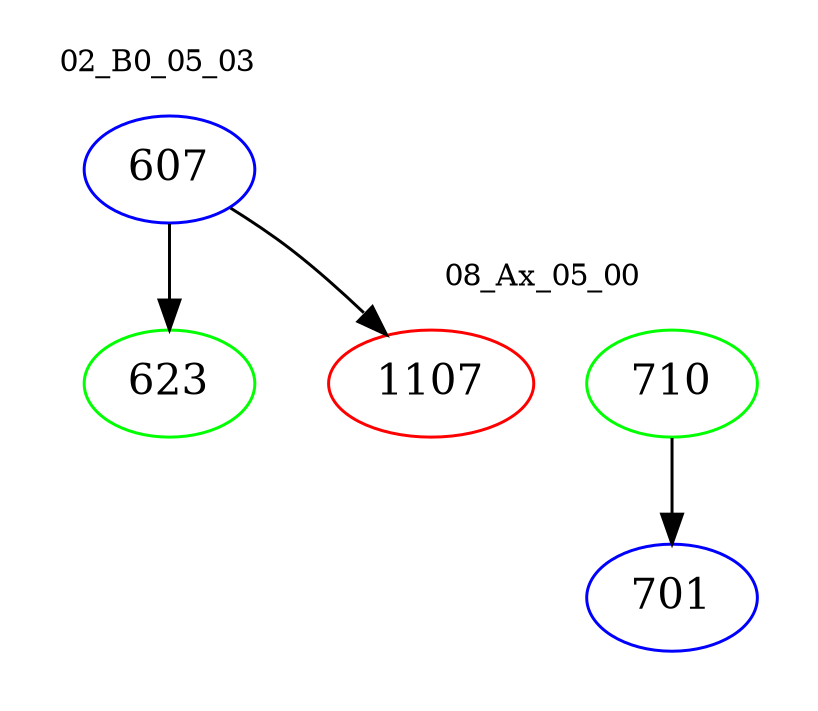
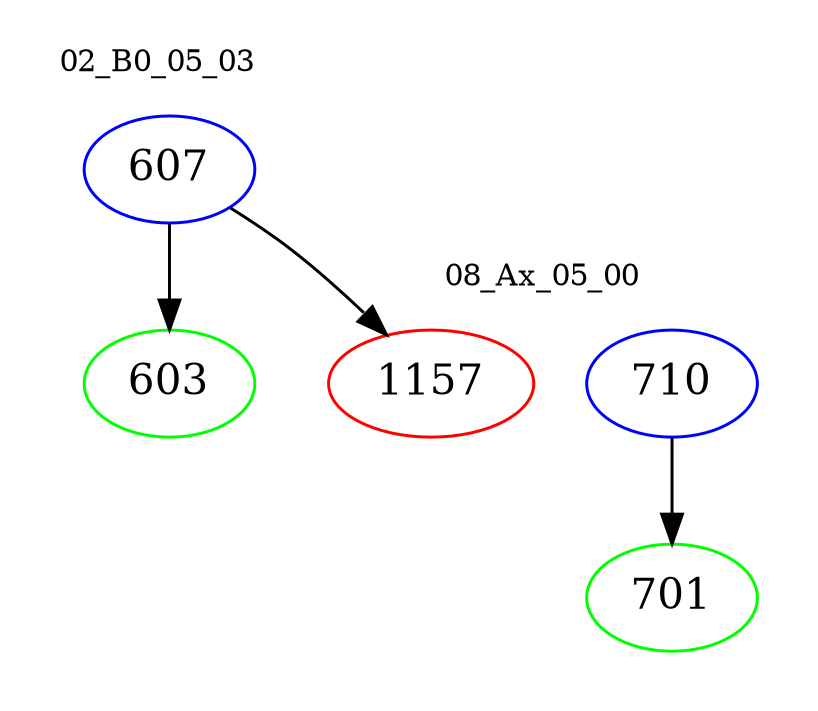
node "623": label "623" -> "603"
node "1107": label "1107" -> "1157"
node "710": color green -> blue
node "701": color blue -> green
